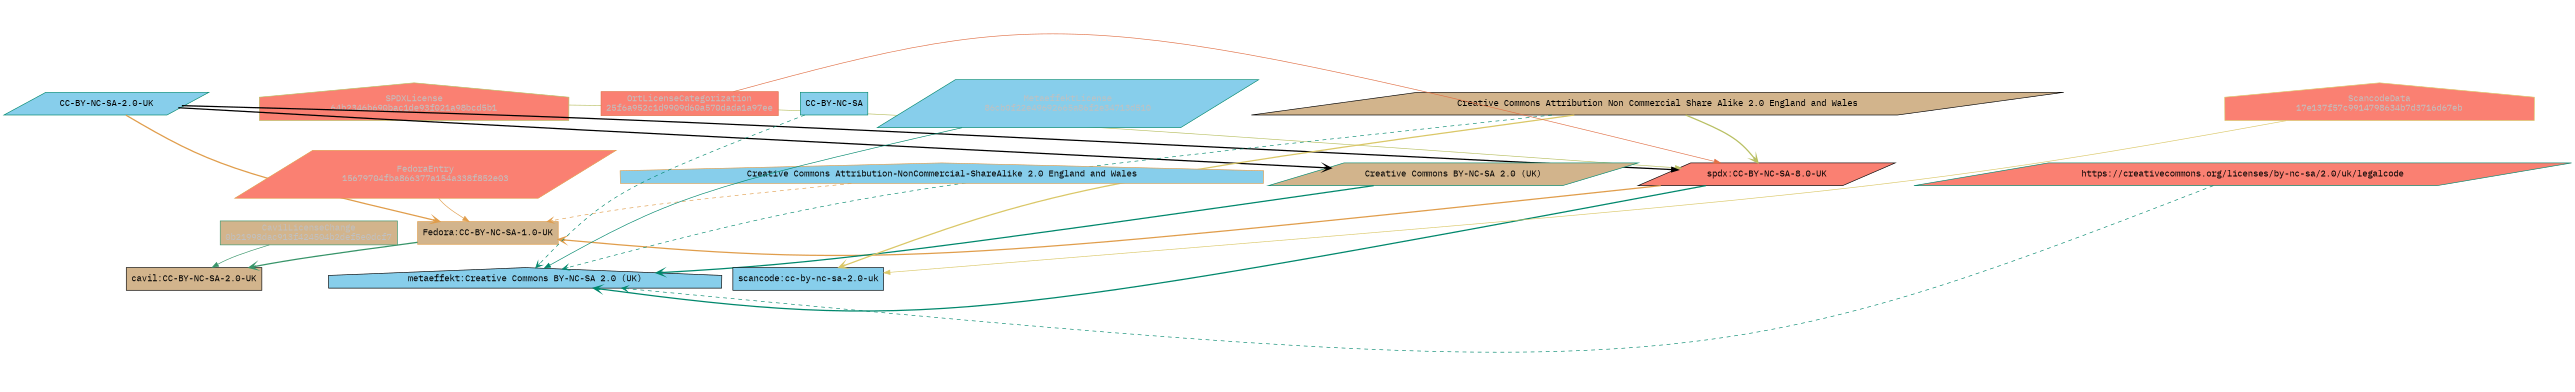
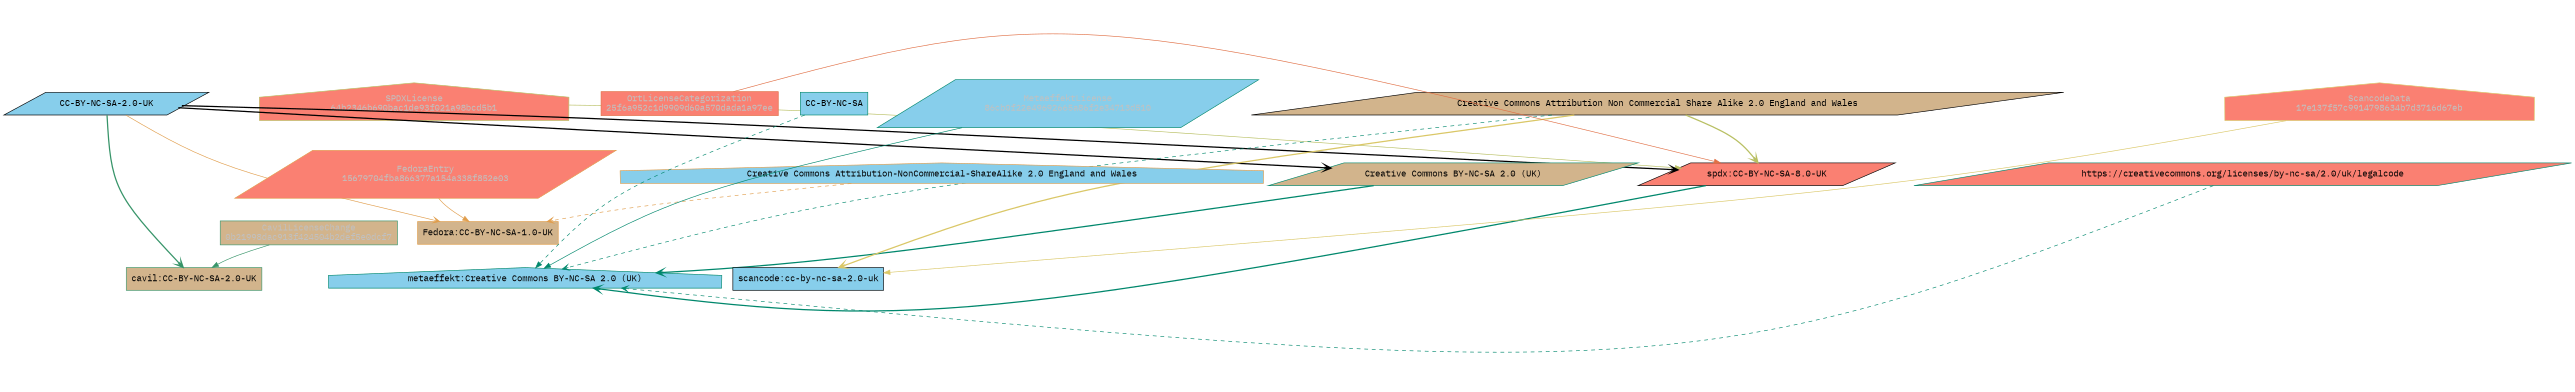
node "CC-BY-NC-SA-2.0-UK": color #00876c -> black
edge "CC-BY-NC-SA-2.0-UK" -> "spdx:CC-BY-NC-SA-8.0-UK": arrowhead normal -> vee
edge "CC-BY-NC-SA" -> "metaeffekt:Creative Commons BY-NC-SA 2.0 (UK)": arrowhead vee -> normal
edge "CC-BY-NC-SA-2.0-UK" -> "Fedora:CC-BY-NC-SA-1.0-UK": style bold -> solid
edge "spdx:CC-BY-NC-SA-8.0-UK" -> "Fedora:CC-BY-NC-SA-1.0-UK": removed
edge "Fedora:CC-BY-NC-SA-1.0-UK" -> "cavil:CC-BY-NC-SA-2.0-UK": now "CC-BY-NC-SA-2.0-UK" -> "cavil:CC-BY-NC-SA-2.0-UK"
node "cavil:CC-BY-NC-SA-2.0-UK": color black -> #379469
node "metaeffekt:Creative Commons BY-NC-SA 2.0 (UK)": color black -> #00876c
